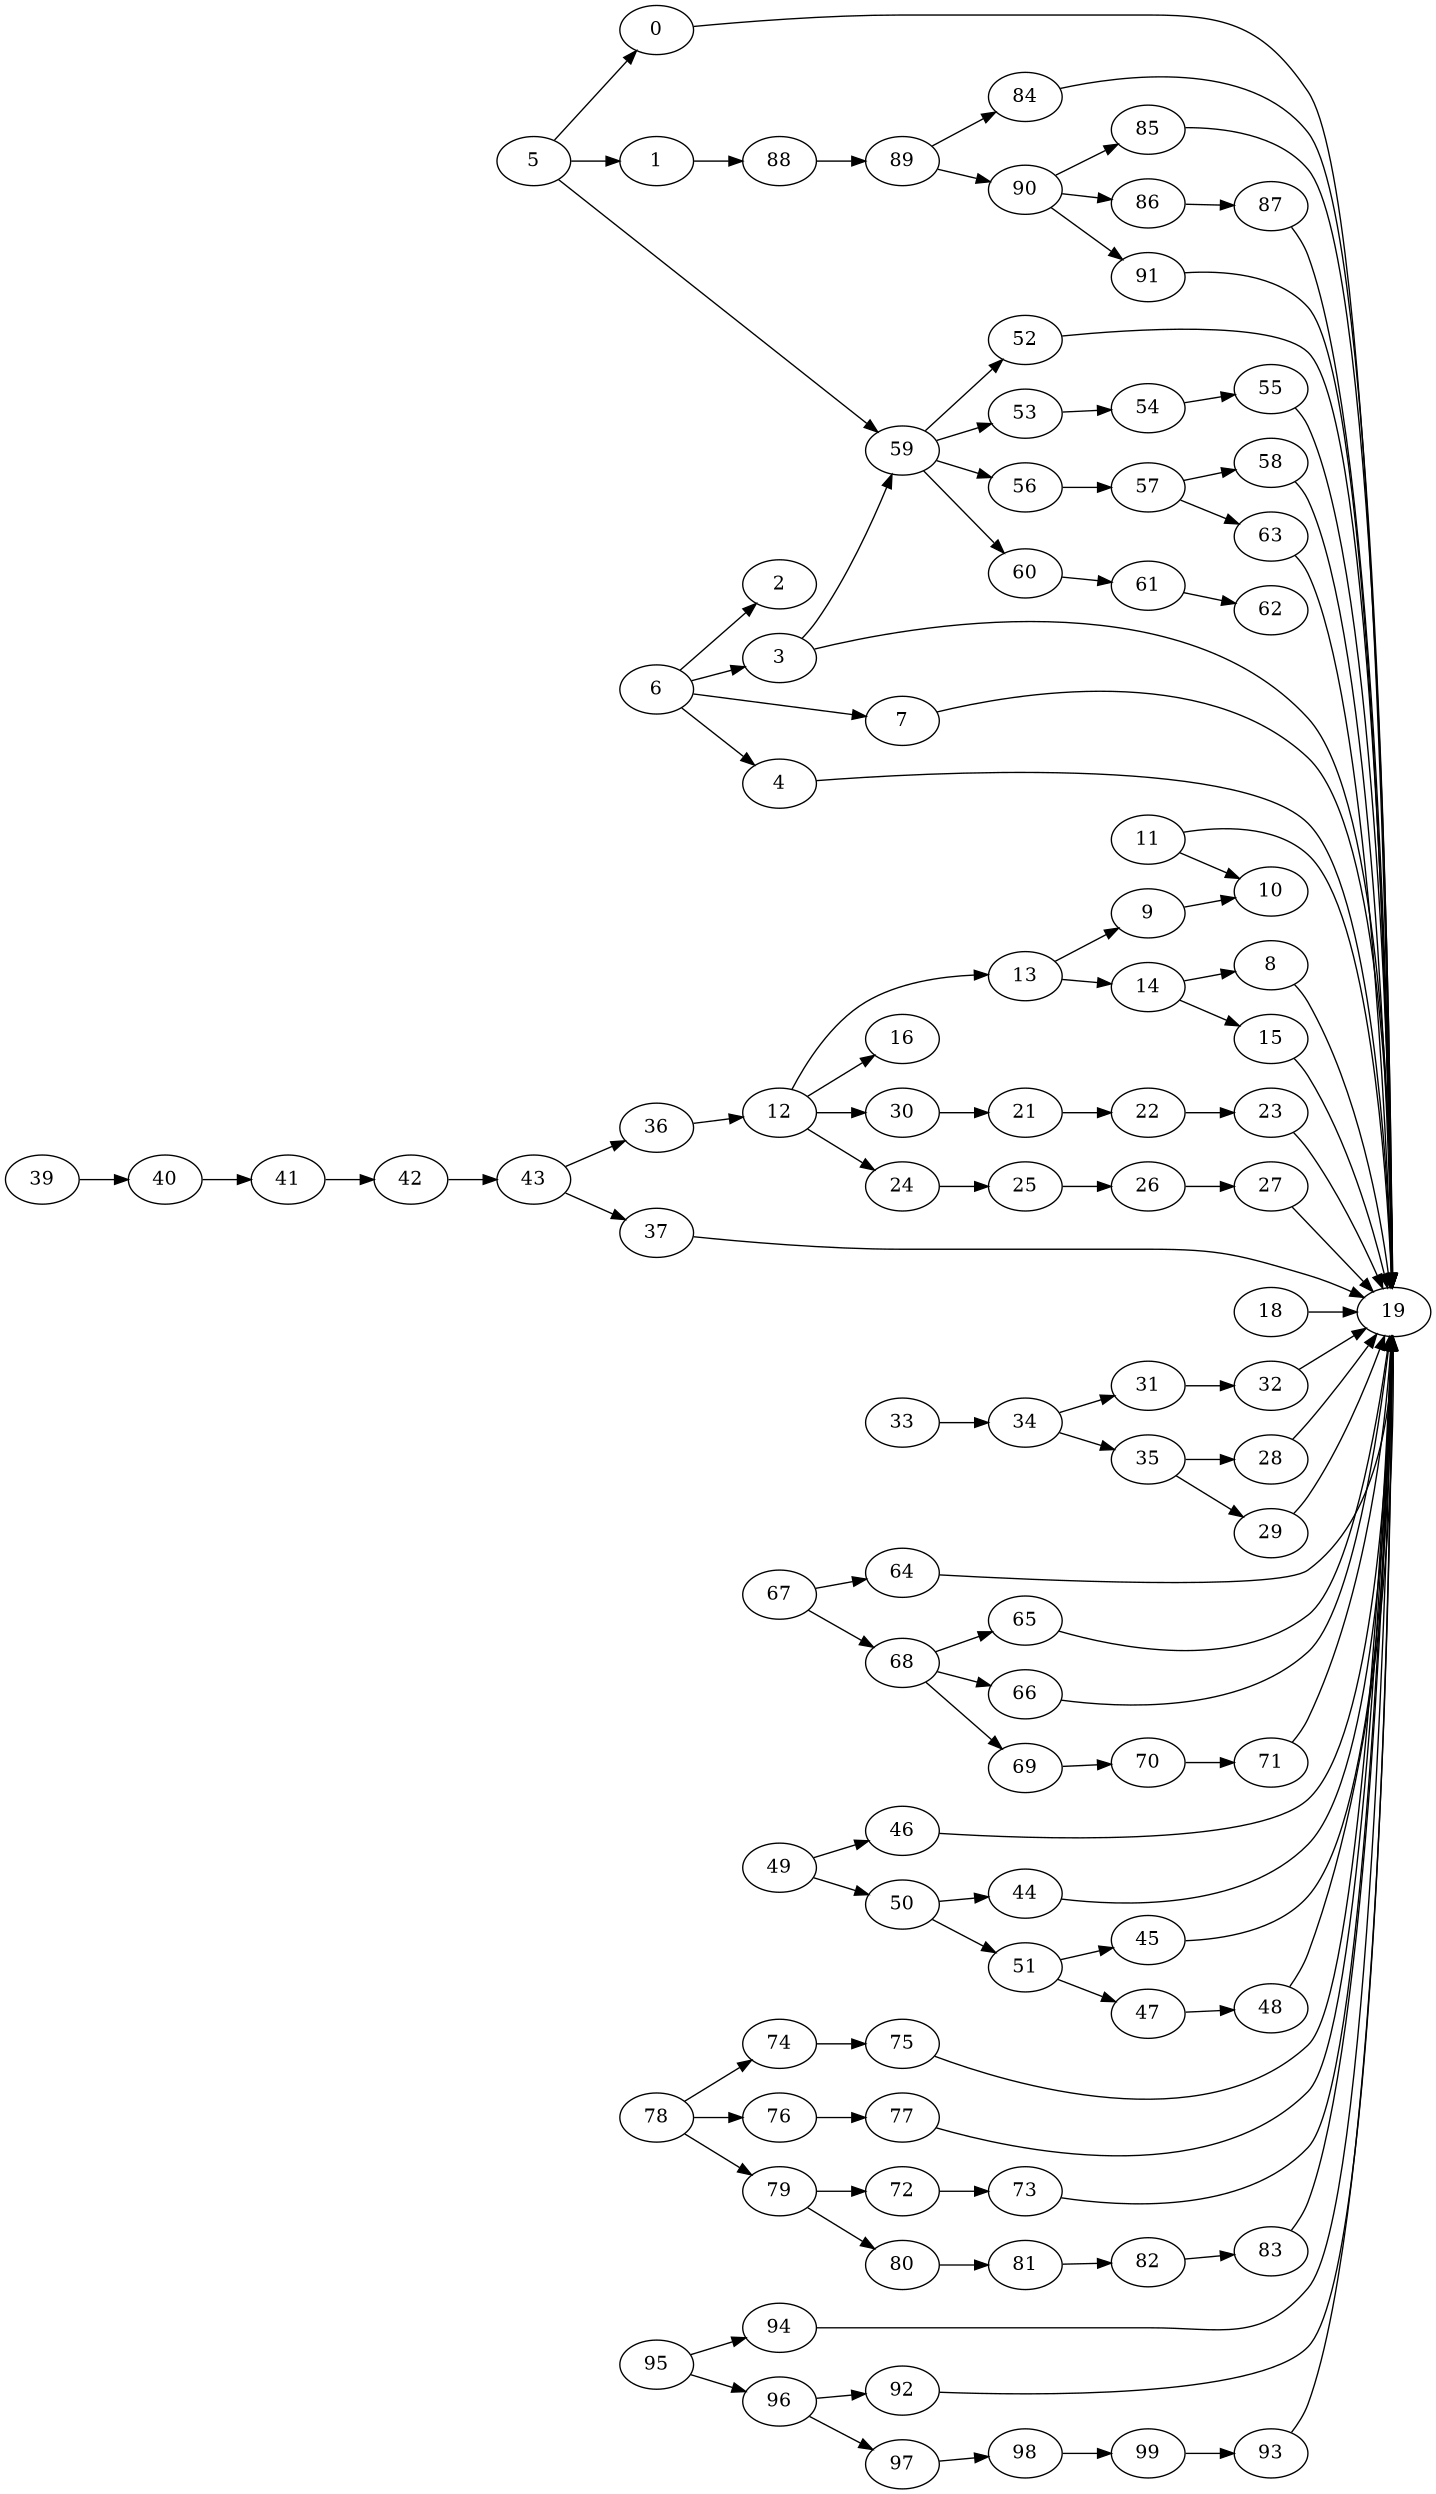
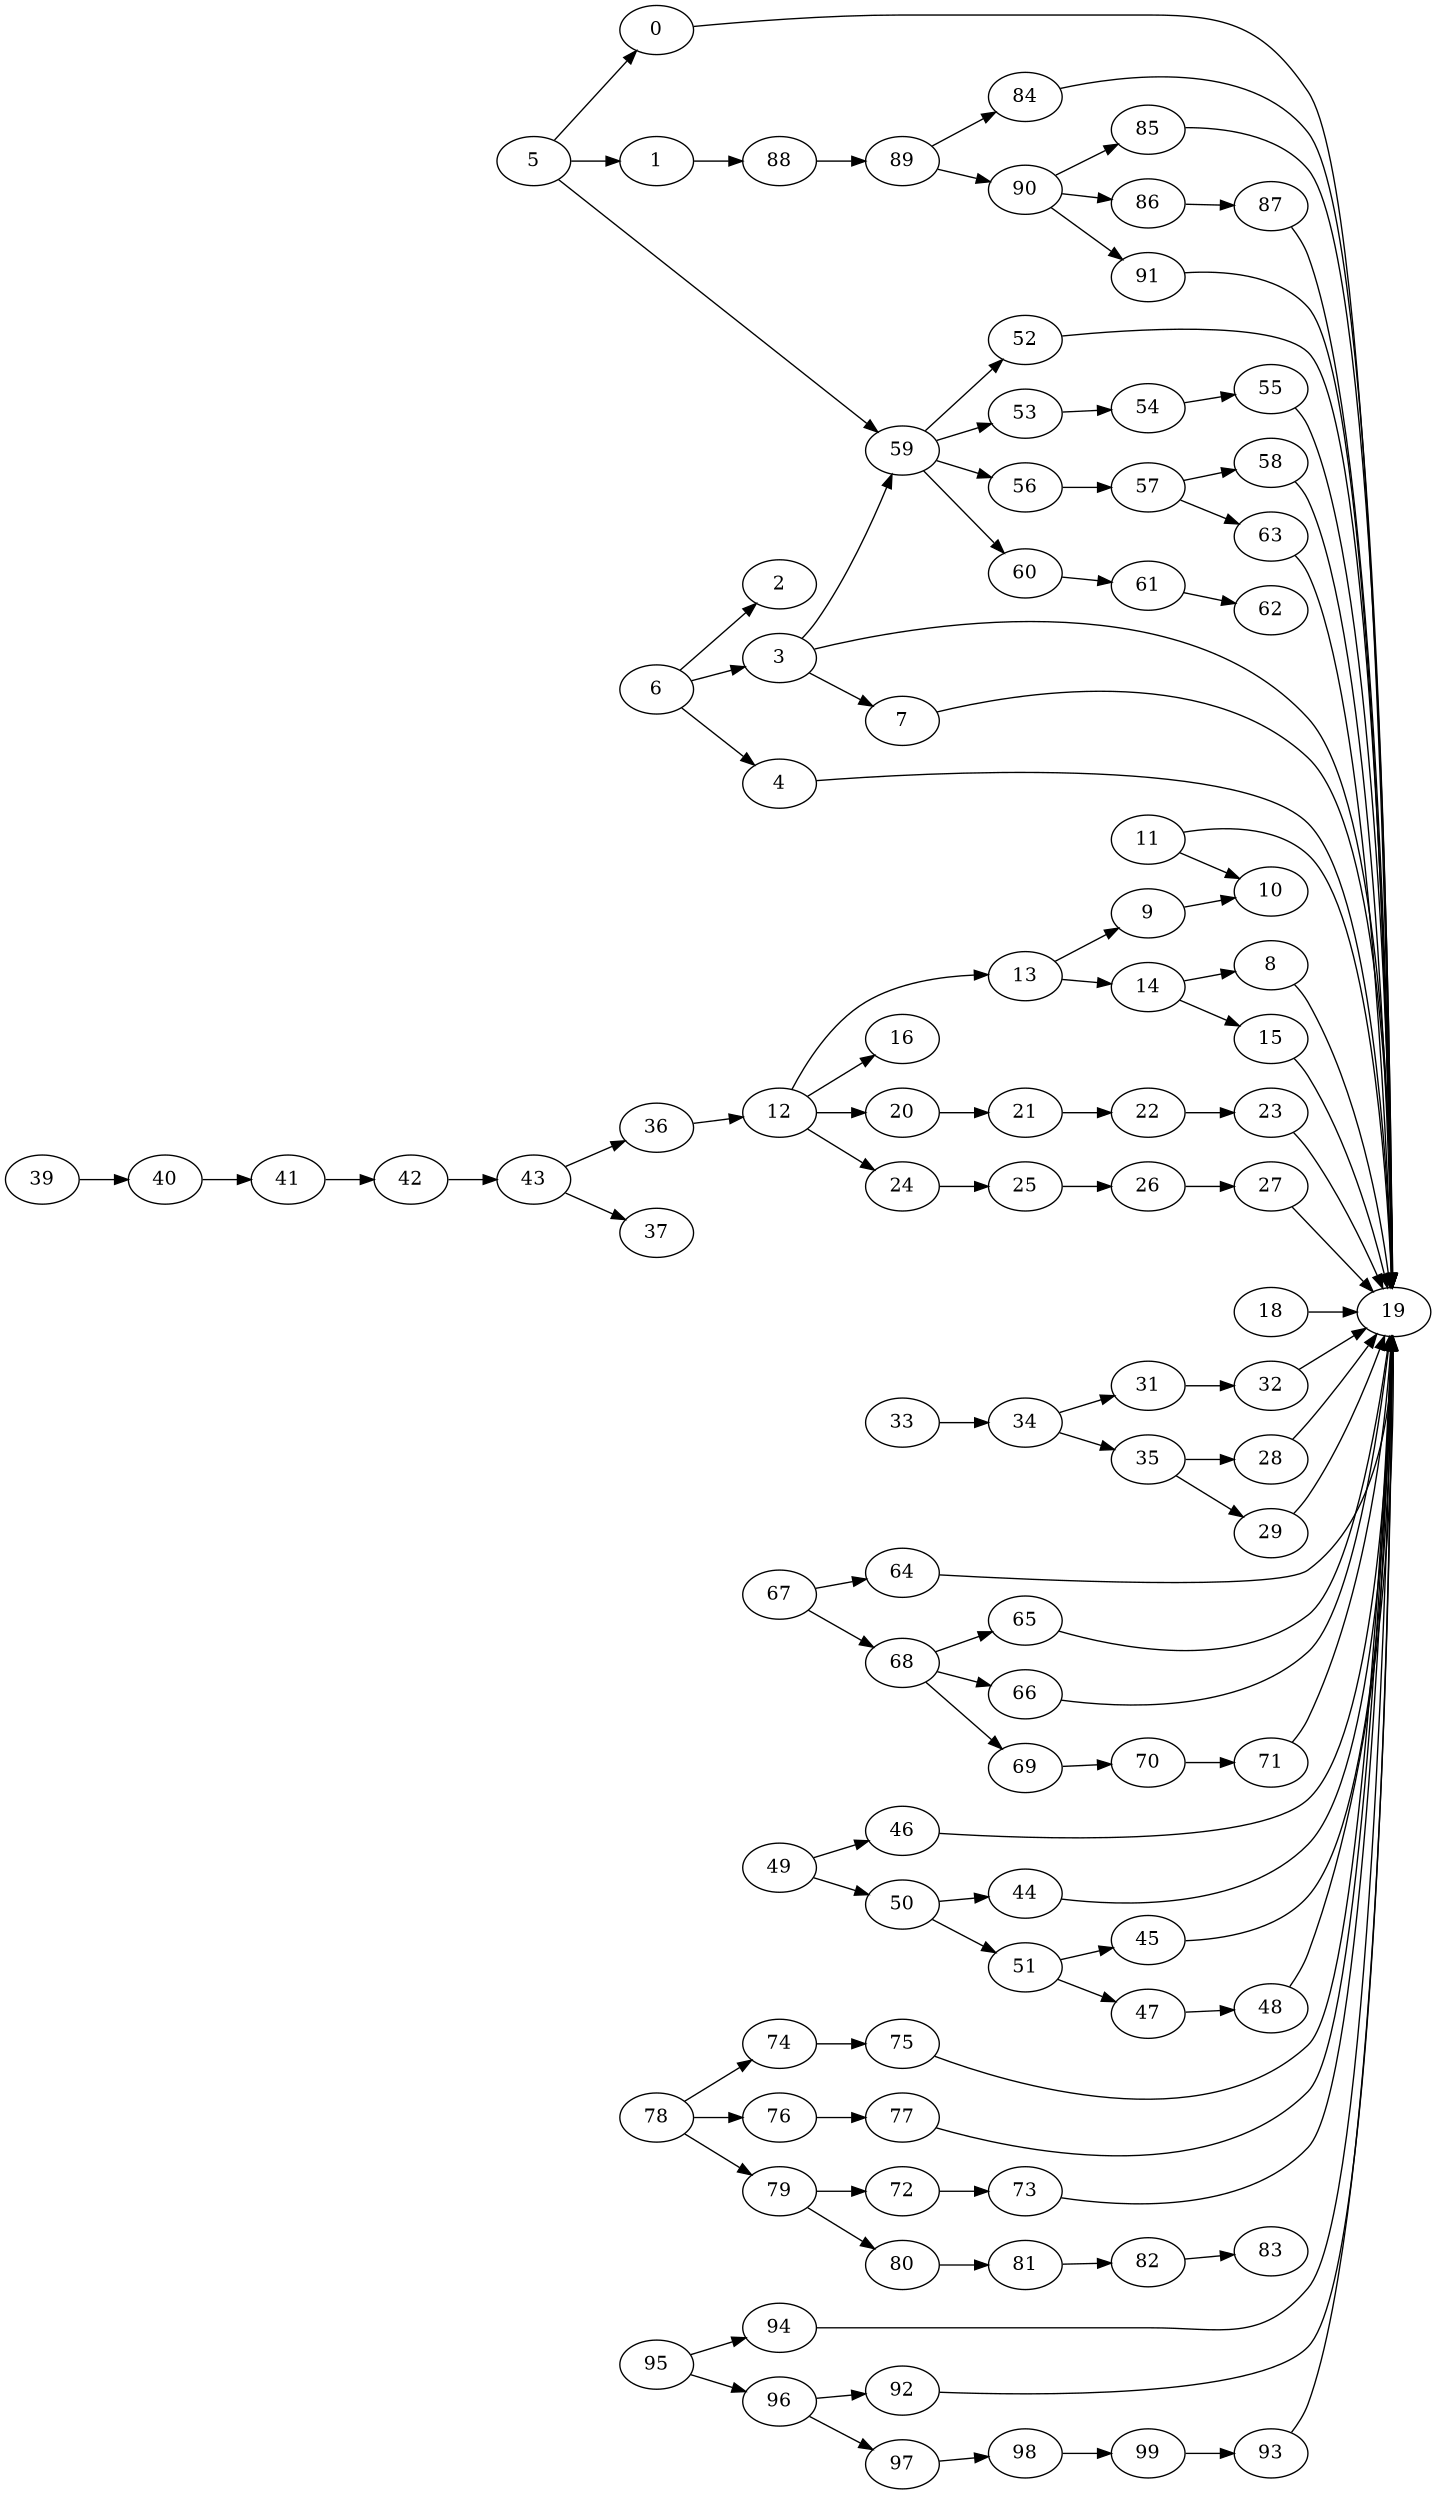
edge "6" -> "7": now "3" -> "7"
node "30": label "30" -> "20"
edge "37" -> "19": removed
edge "83" -> "19": removed
